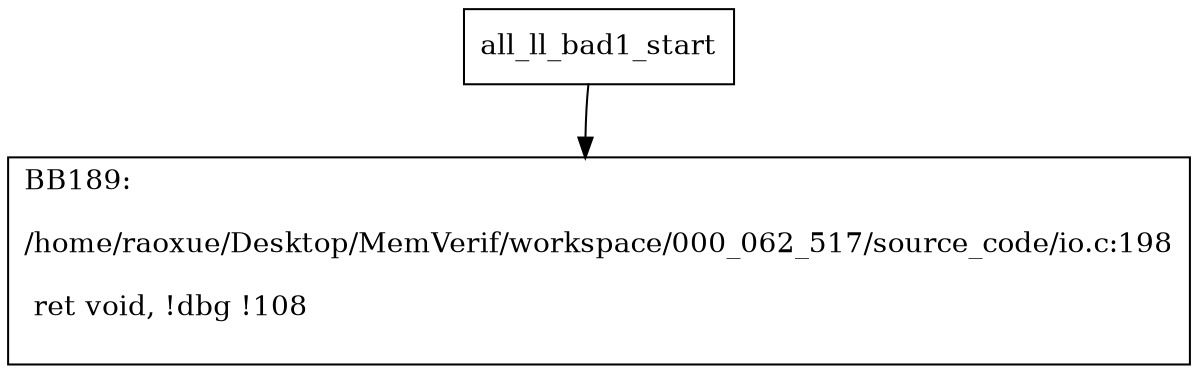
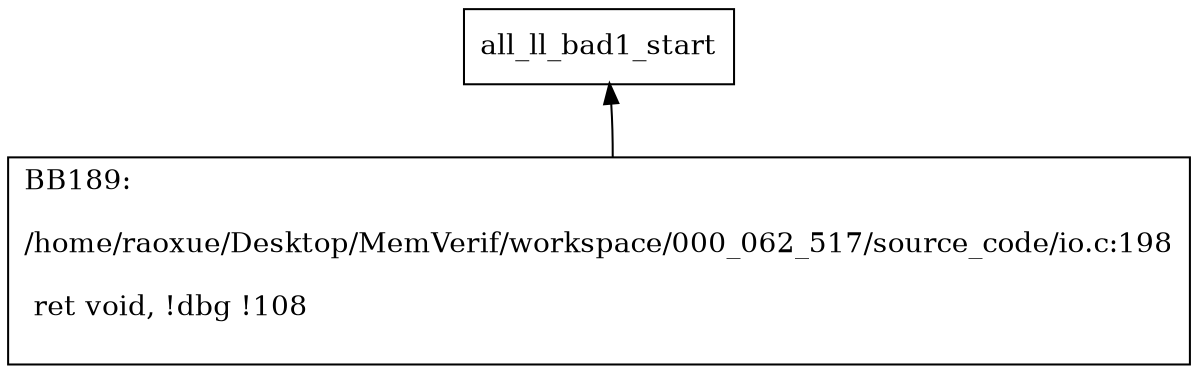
edge "all_ll_bad1_start" -> "BB189:": reversed
